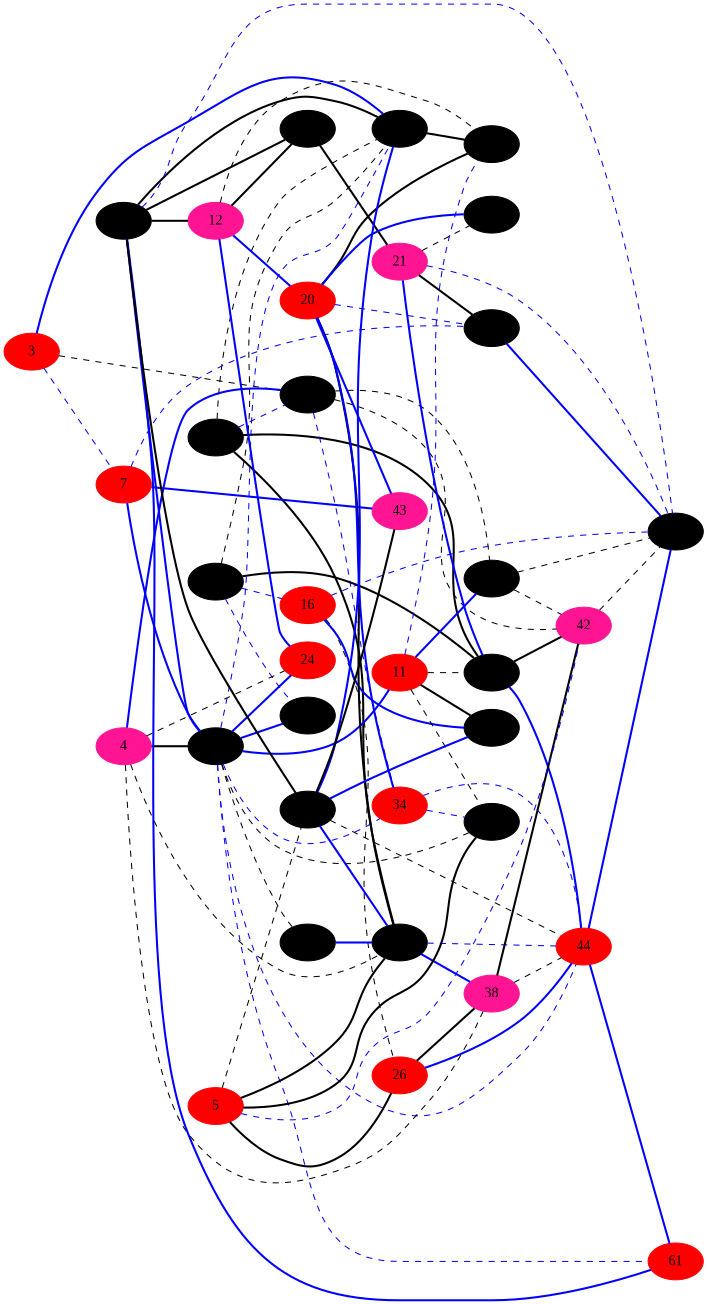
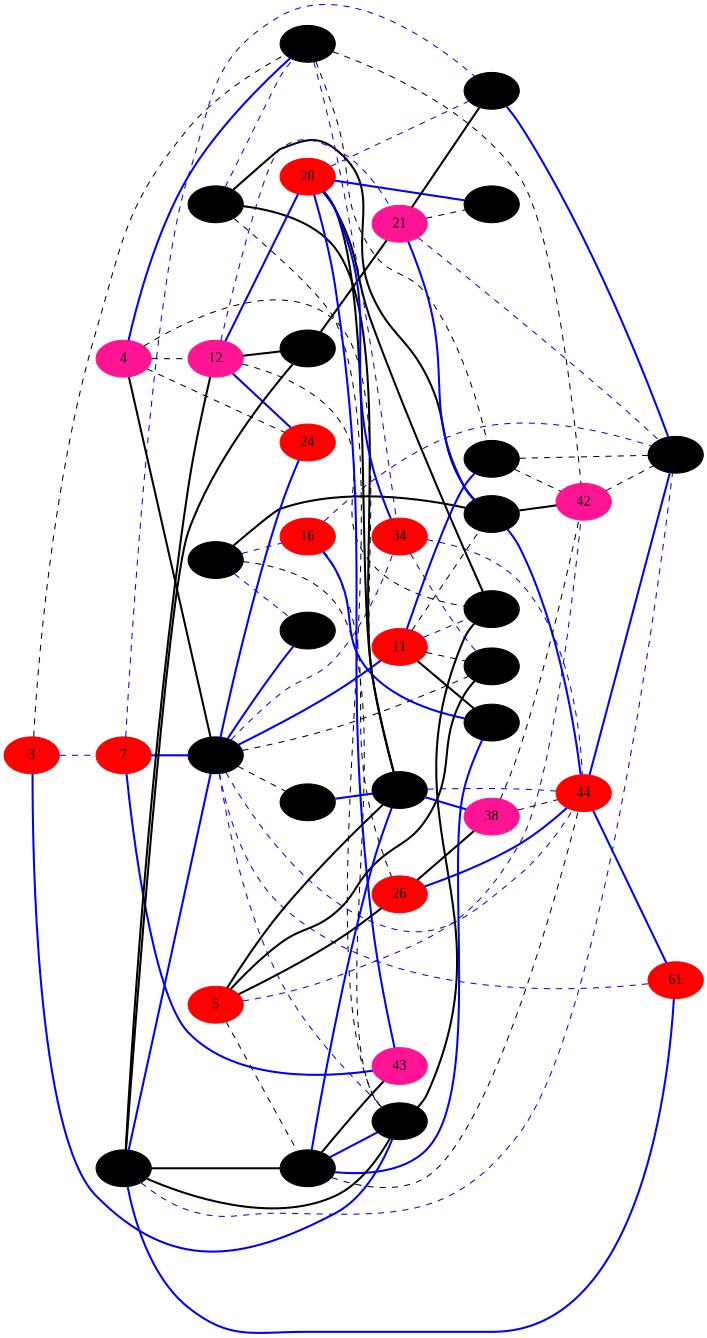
edge "21" -- "12": added
edge "42" -- "38": style bold -> dashed
edge "4" -- "38": now "4" -- "12"
